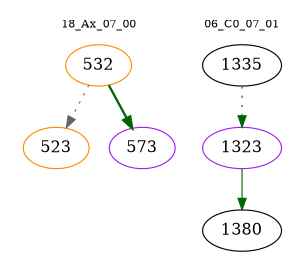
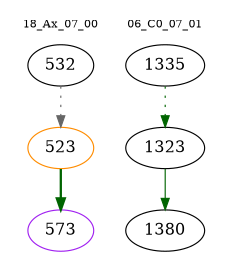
node "532": color darkorange -> black
edge "532" -> "573": now "523" -> "573"
node "1323": color purple -> black
